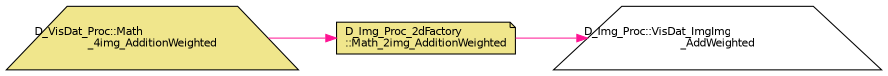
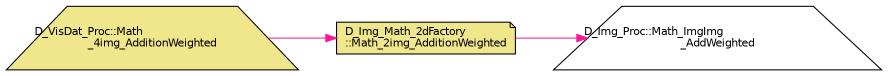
node "D_Img_Proc_2dFactory ::Math_2img_AdditionWeighted": label "D_Img_Proc_2dFactory ::Math_2img_AdditionWeighted" -> "D_Img_Math_2dFactory ::Math_2img_AdditionWeighted"
node "D_Img_Proc::VisDat_ImgImg _AddWeighted": label "D_Img_Proc::VisDat_ImgImg _AddWeighted" -> "D_Img_Proc::Math_ImgImg _AddWeighted"
